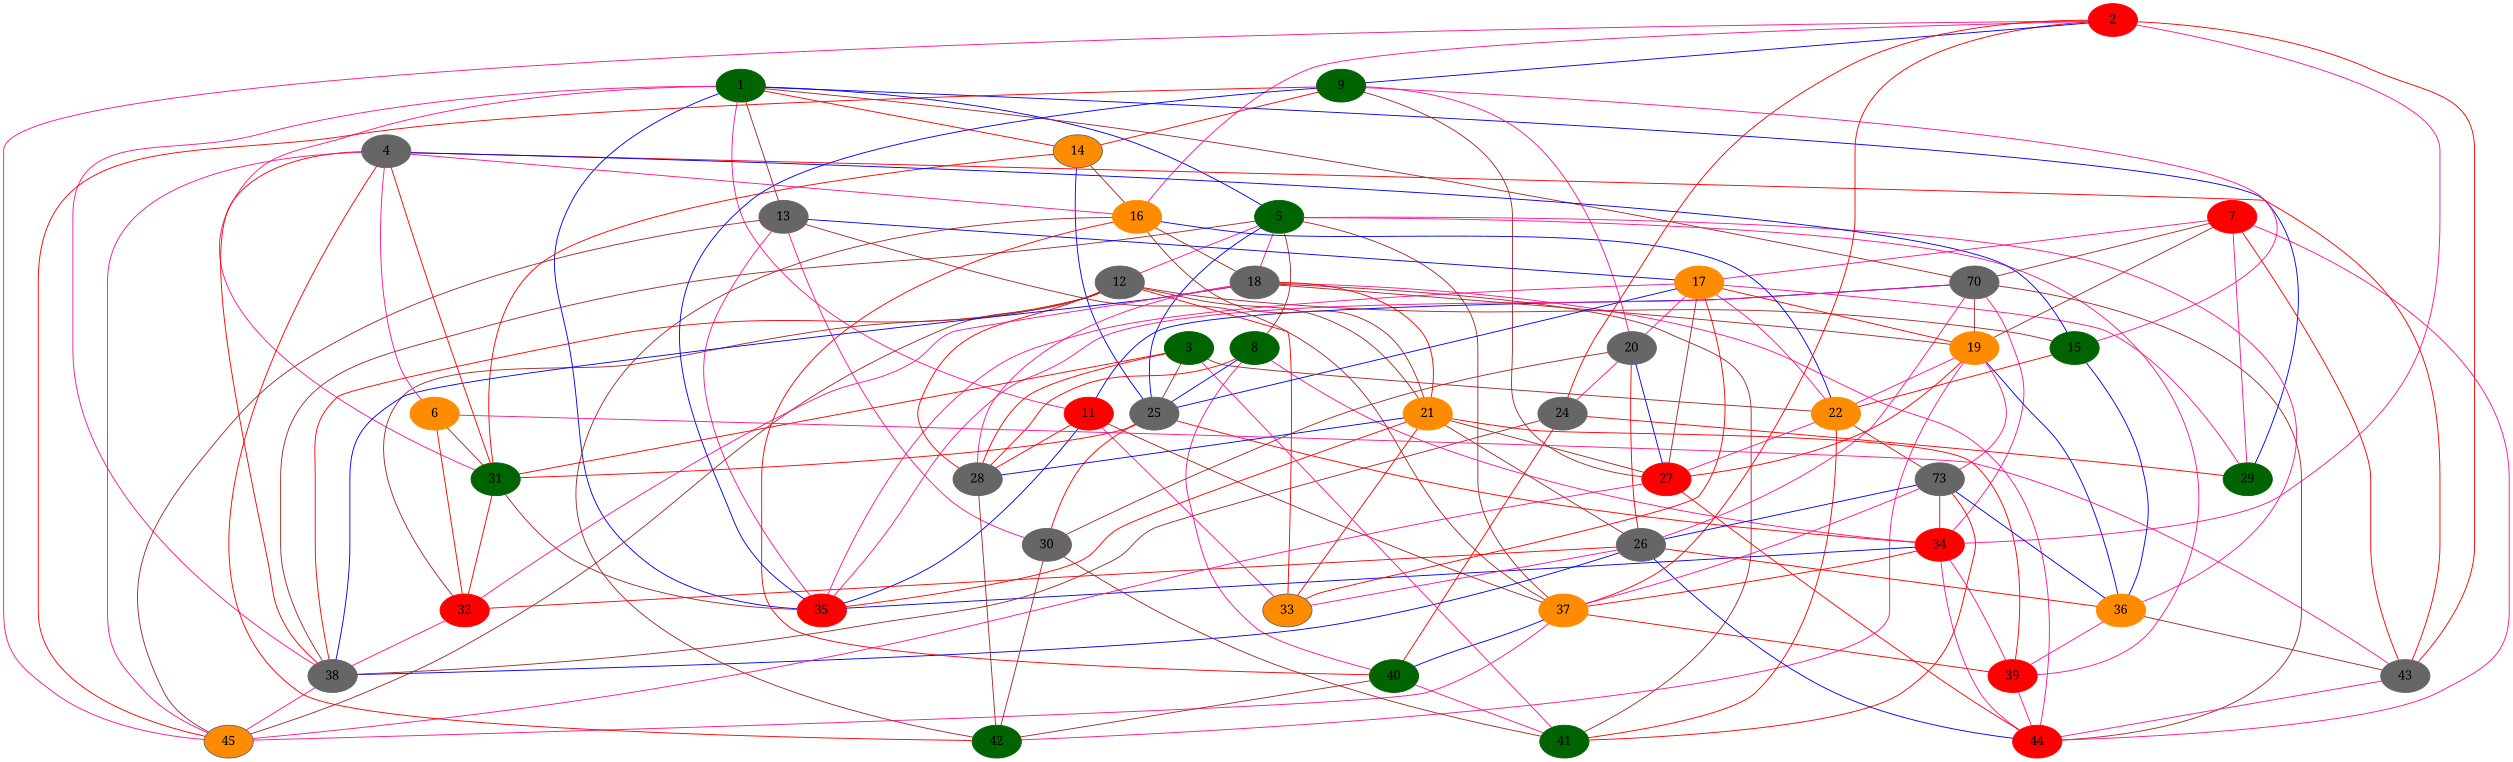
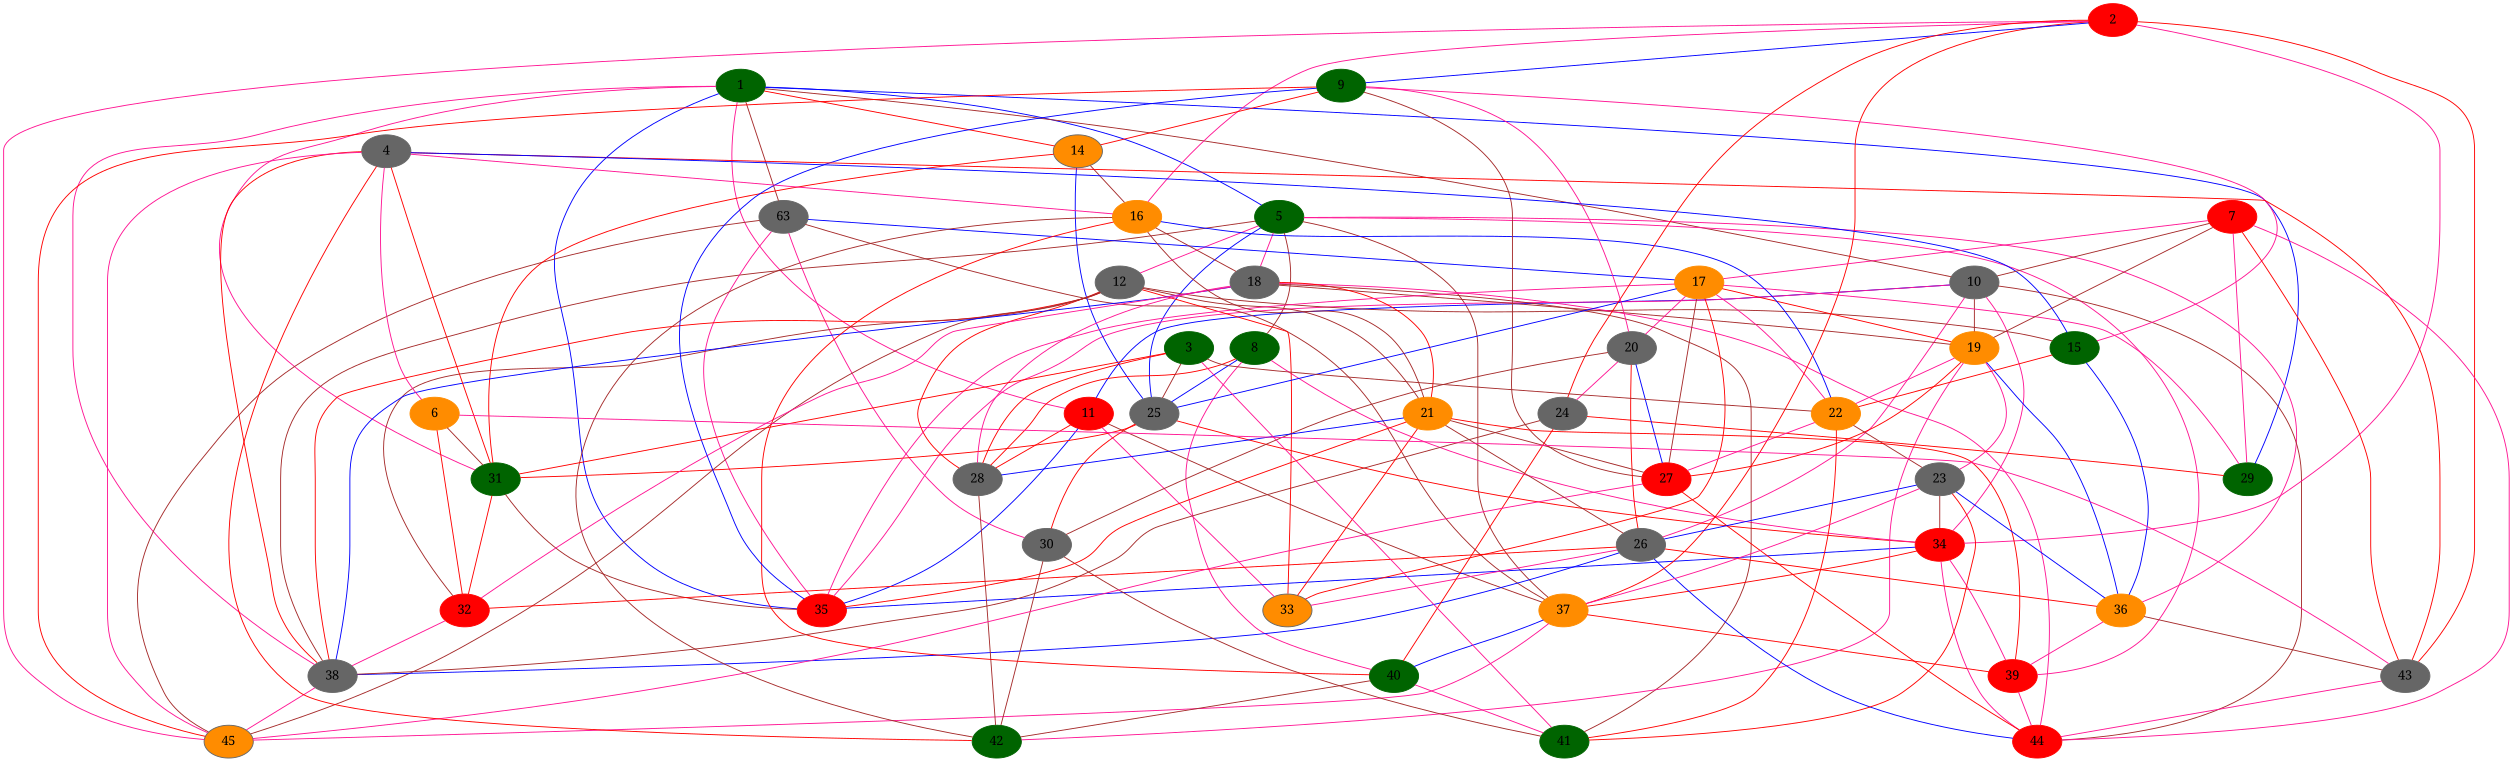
node "13": label "13" -> "63"
node "70": label "70" -> "10"
node "73": label "73" -> "23"
